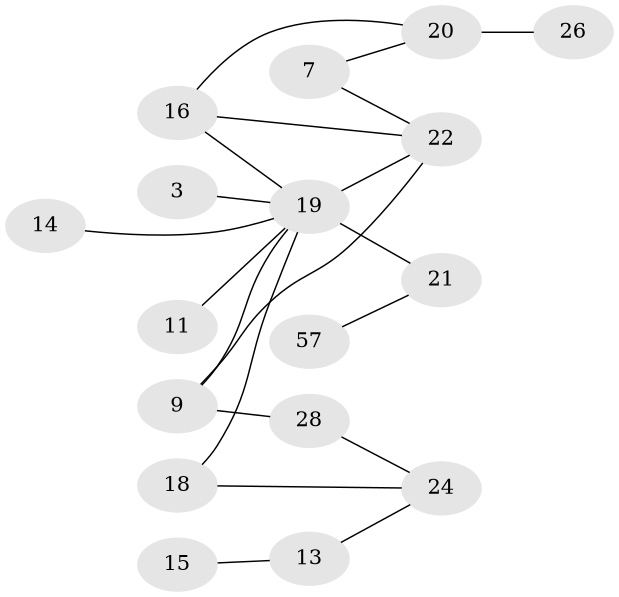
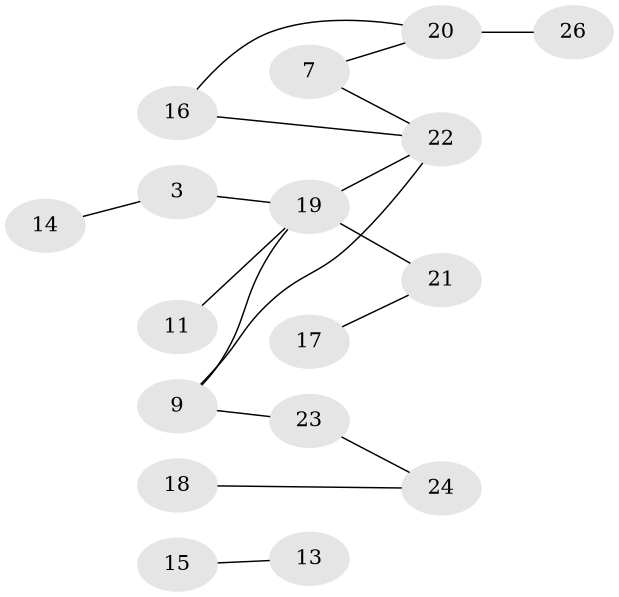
edge "16" -- "19": removed
edge "19" -- "14": now "3" -- "14"
node "57": label "57" -> "17"
edge "19" -- "18": removed
node "28": label "28" -> "23"
edge "24" -- "13": removed
